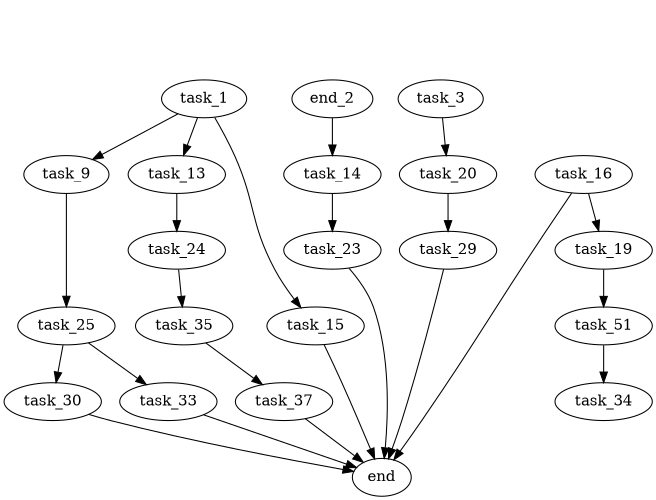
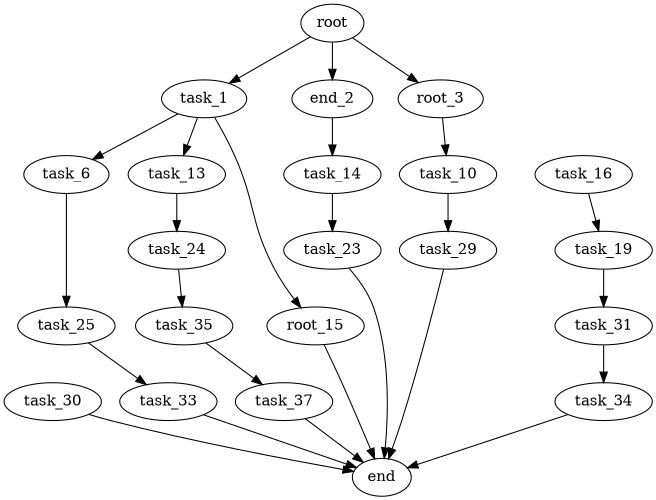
node "root": added
node "task_3": label "task_3" -> "root_3"
node "task_9": label "task_9" -> "task_6"
node "task_20": label "task_20" -> "task_10"
edge "task_16" -> "end": now "task_34" -> "end"
node "task_15": label "task_15" -> "root_15"
node "task_51": label "task_51" -> "task_31"
edge "task_25" -> "task_30": removed
